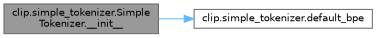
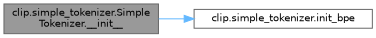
node "clip.simple_tokenizer.default_bpe": label "clip.simple_tokenizer.default_bpe" -> "clip.simple_tokenizer.init_bpe"
